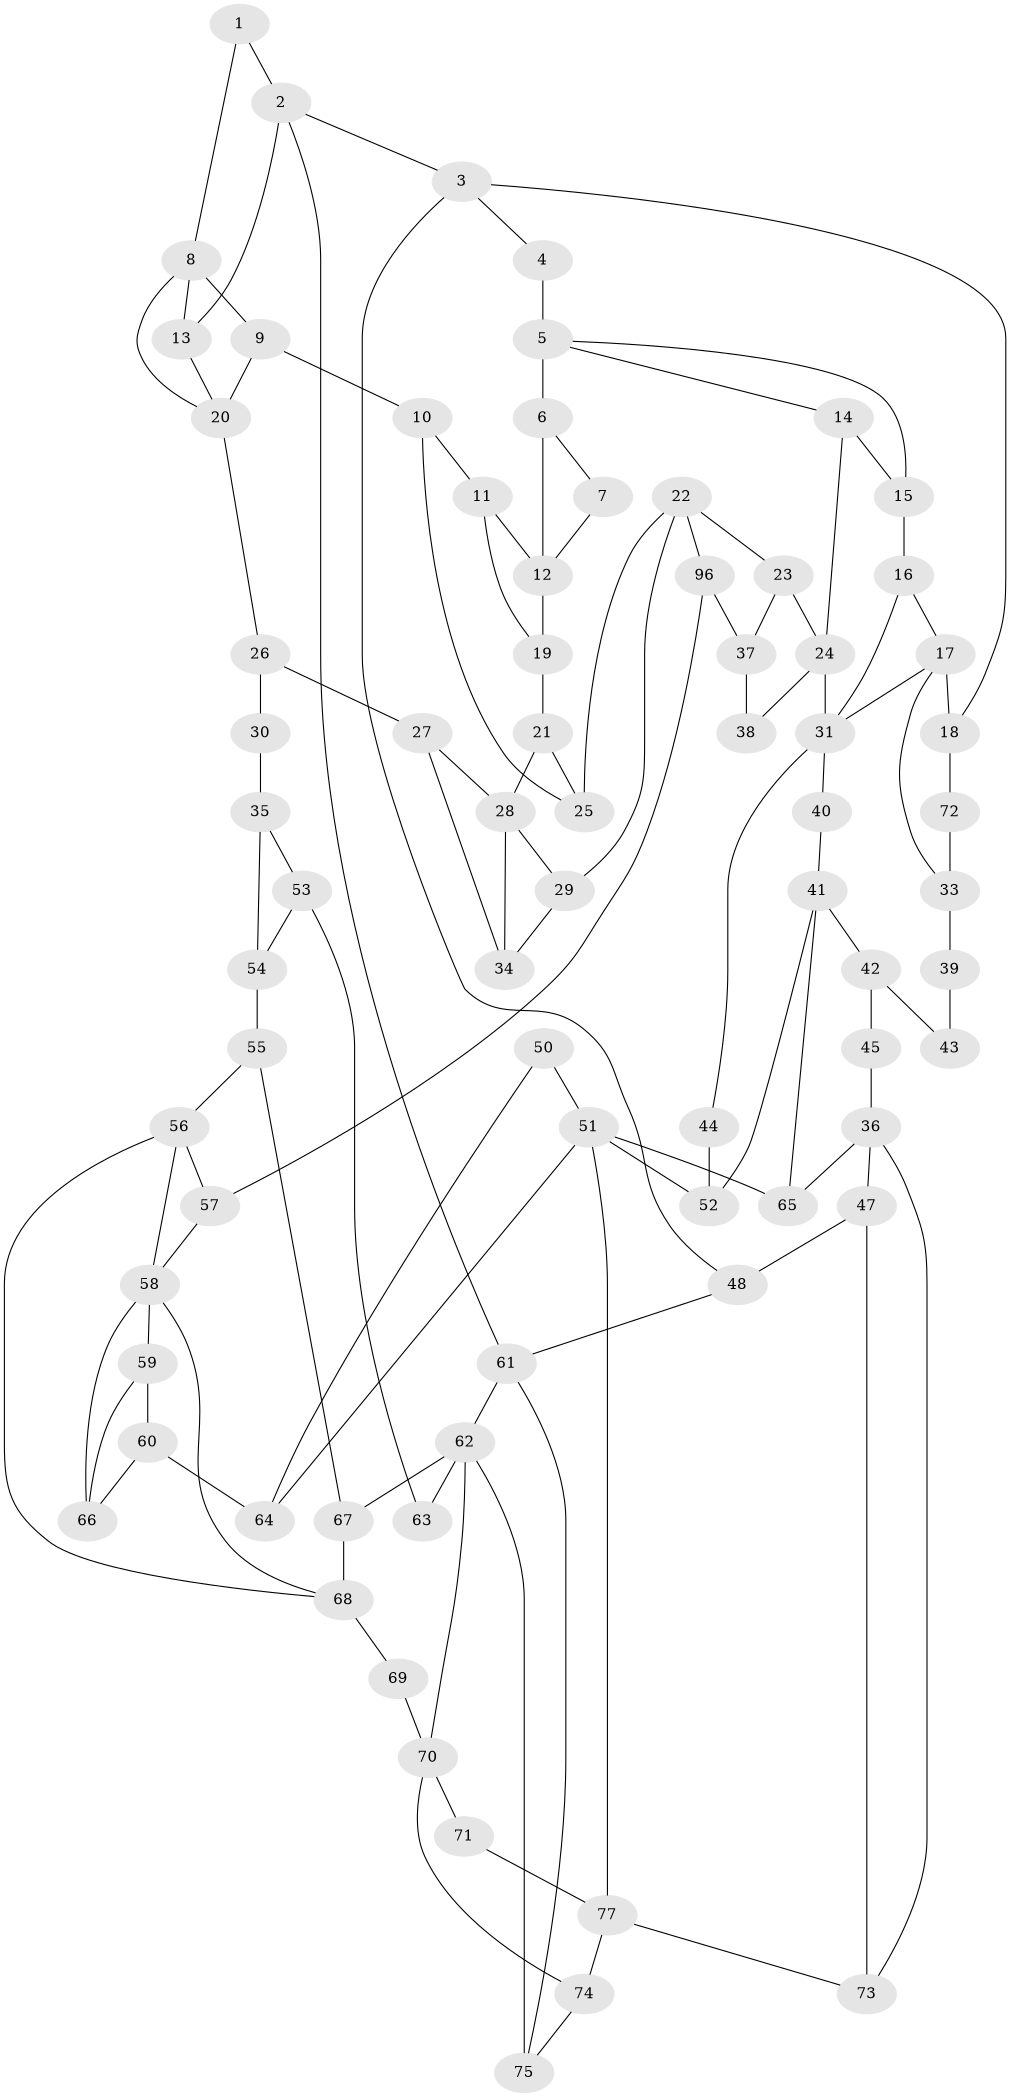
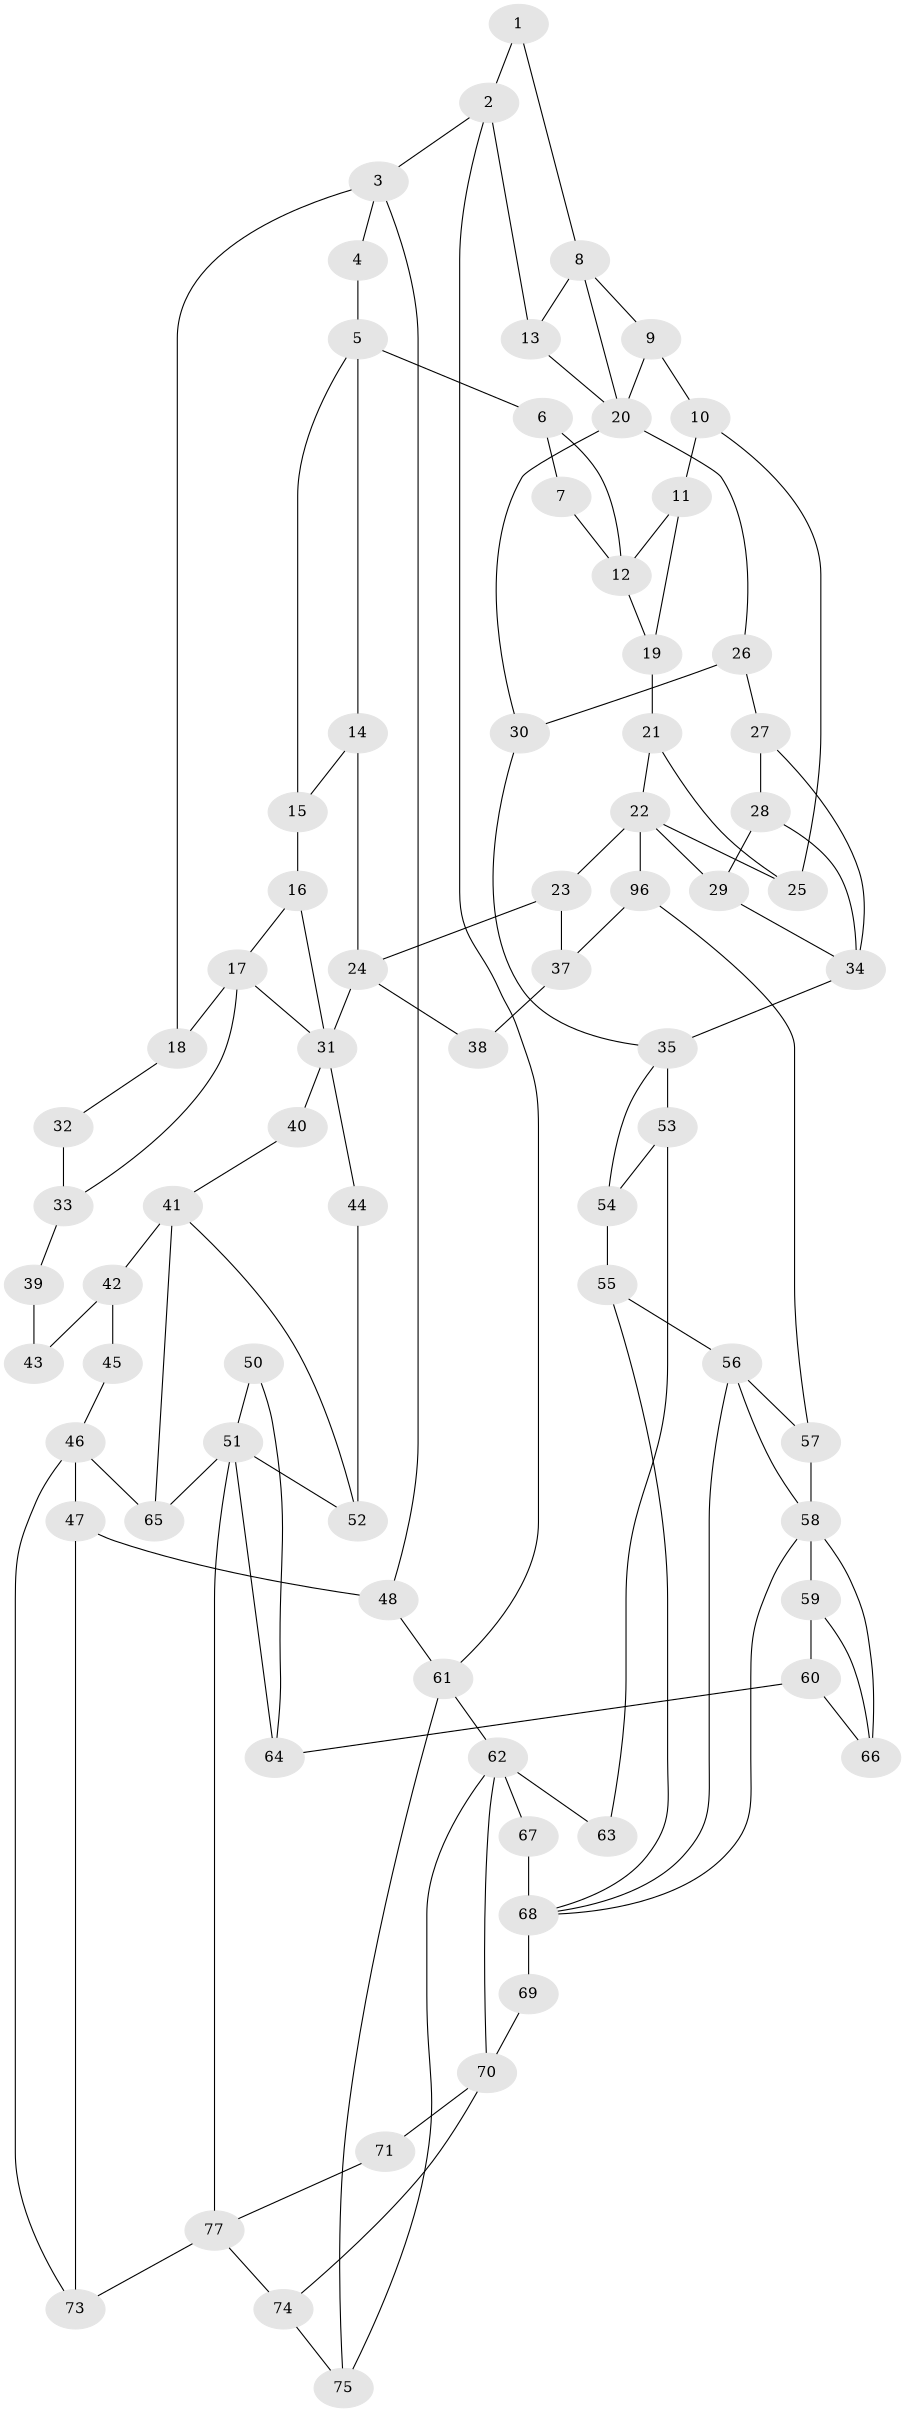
edge "20" -- "30": added
edge "21" -- "28": now "21" -- "22"
node "72": label "72" -> "32"
edge "34" -- "35": added
node "36": label "36" -> "46"
edge "55" -- "67": now "55" -- "68"
